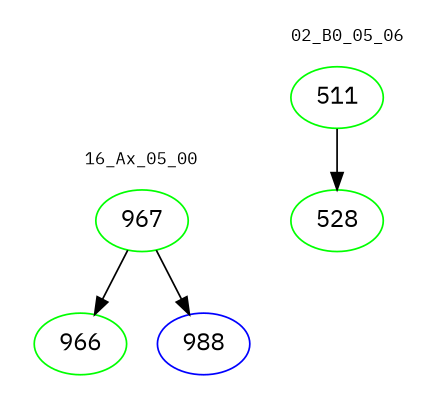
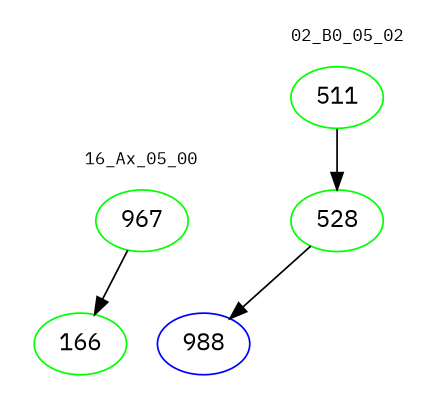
cluster "02_B0_05_06": label "02_B0_05_06" -> "02_B0_05_02"
edge "967" -> "988": now "528" -> "988"
node "966": label "966" -> "166"
